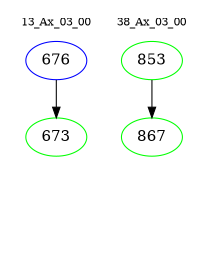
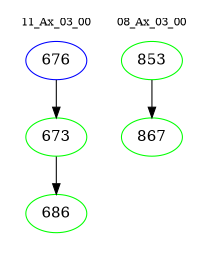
cluster "13_Ax_03_00": label "13_Ax_03_00" -> "11_Ax_03_00"
cluster "38_Ax_03_00": label "38_Ax_03_00" -> "08_Ax_03_00"
node "686": added
